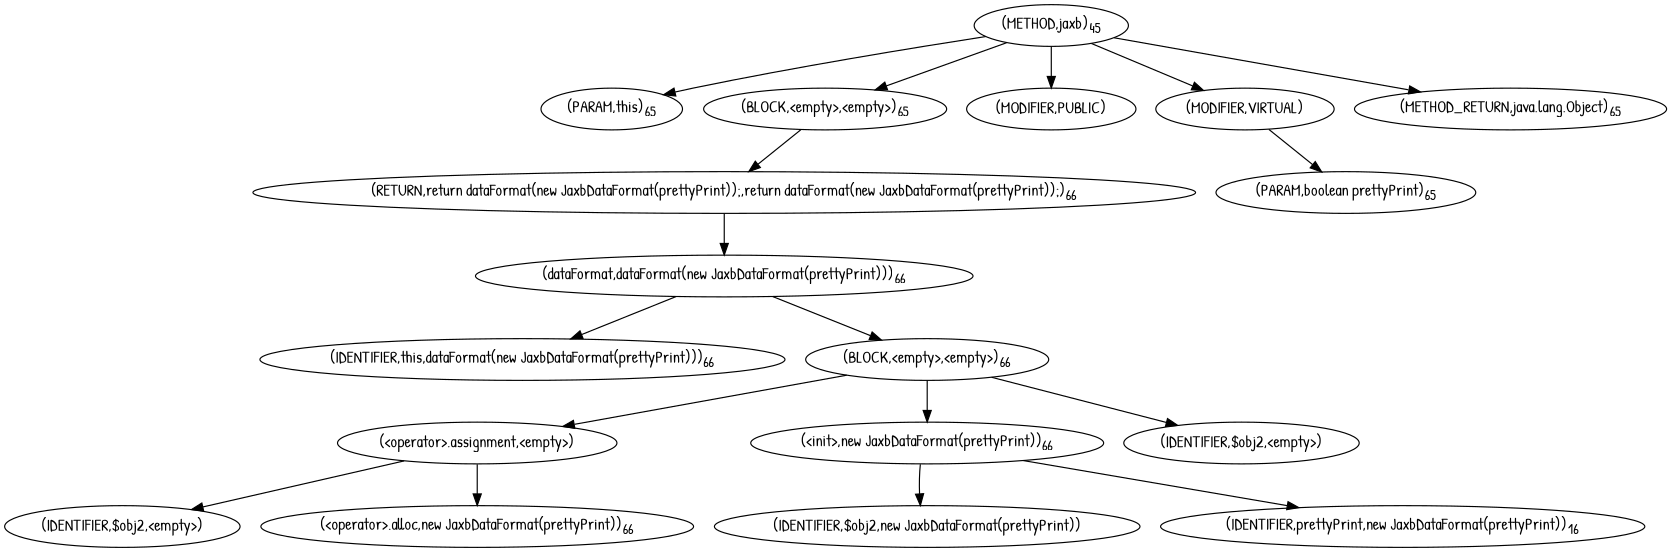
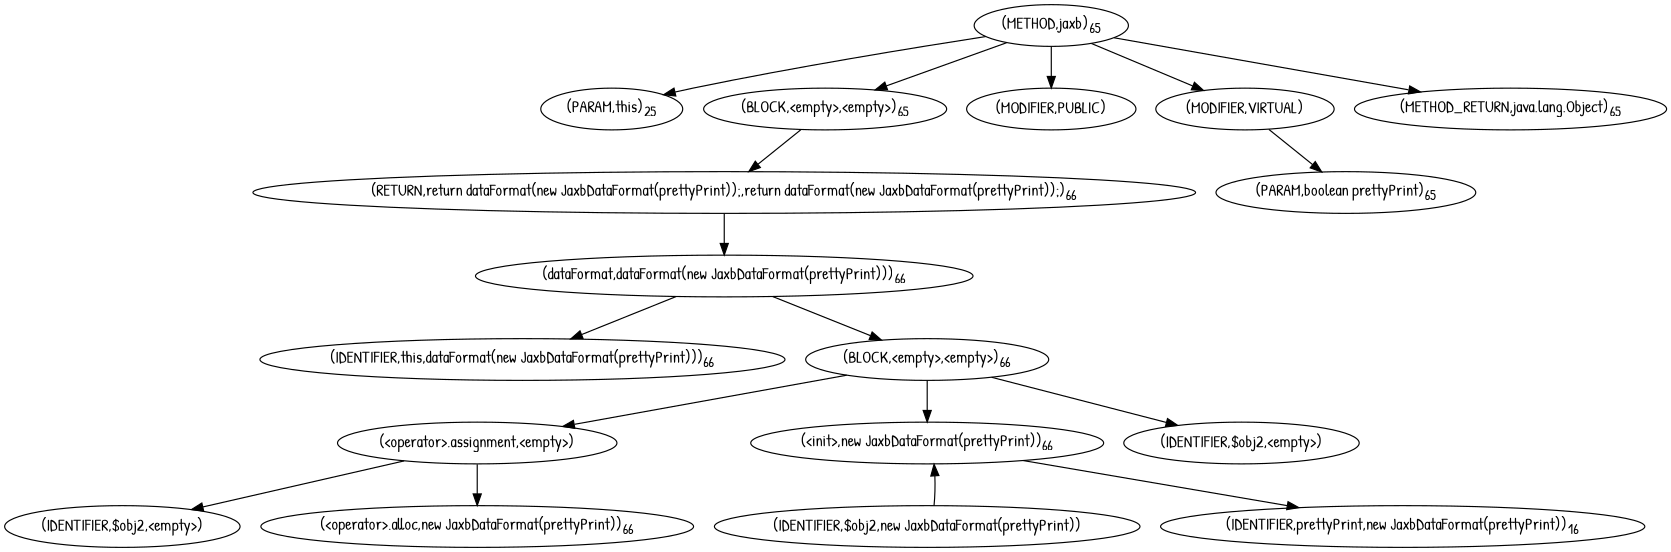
node "(METHOD,jaxb)": text "45" -> "65"
node "(PARAM,this)": text "65" -> "25"
edge "(<init>,new JaxbDataFormat(prettyPrint))" -> "(IDENTIFIER,$obj2,new JaxbDataFormat(prettyPrint))": reversed
